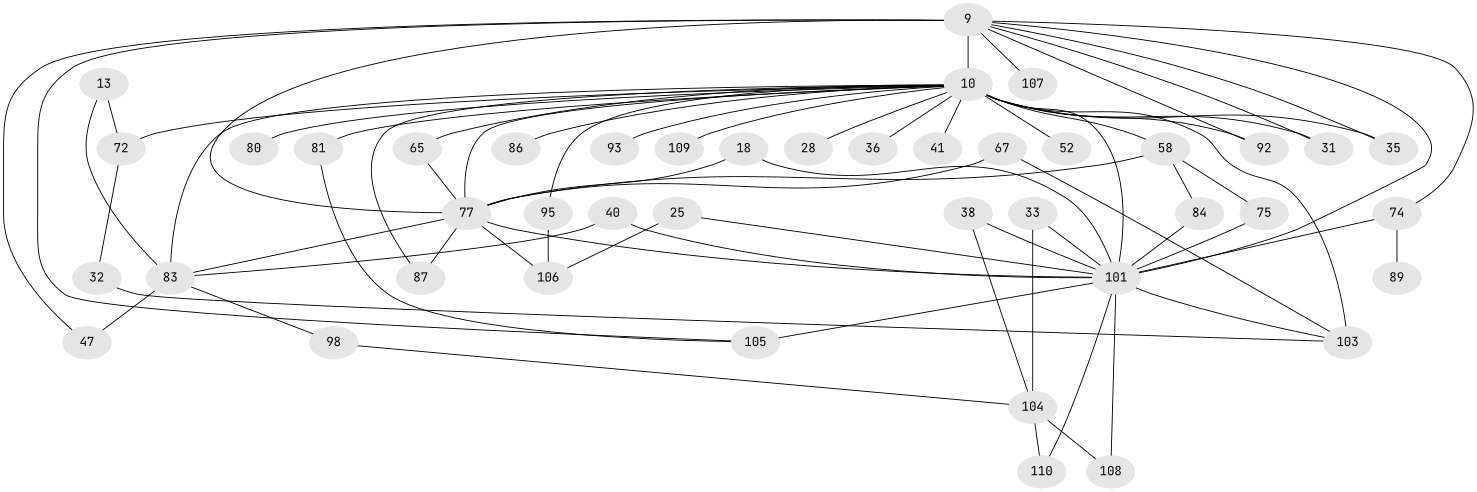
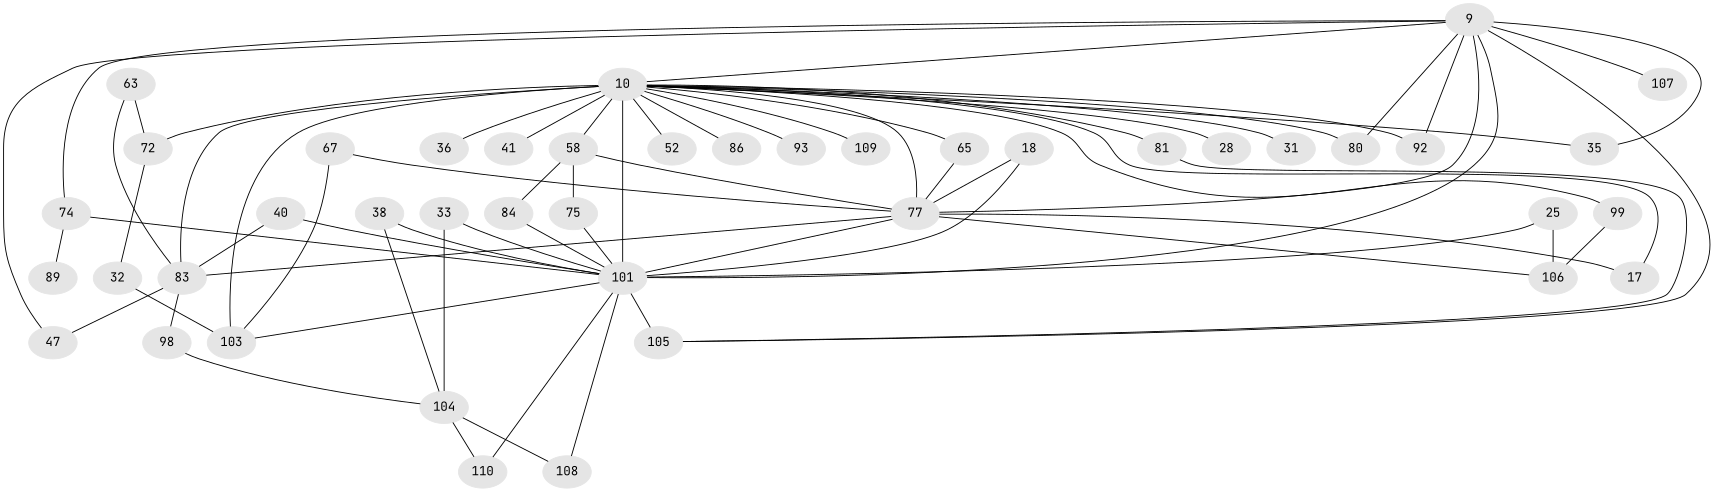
edge "9" -- "31": now "9" -- "80"
node "13": label "13" -> "63"
node "95": label "95" -> "99"
node "87": label "87" -> "17"
